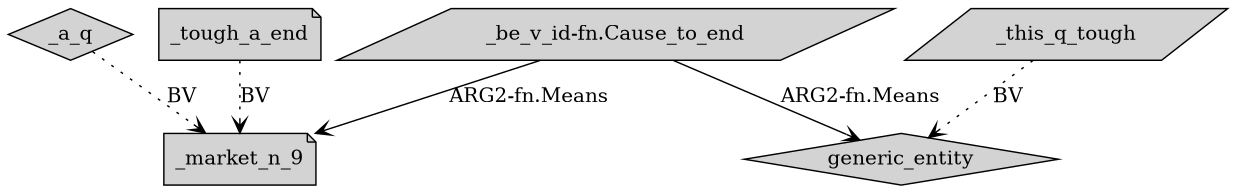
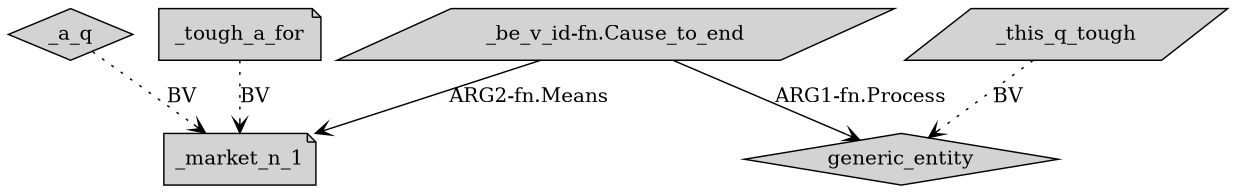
node "_tough_a_end": label "_tough_a_end" -> "_tough_a_for"
edge "_be_v_id-fn.Cause_to_end" -> "generic_entity": label "ARG2-fn.Means" -> "ARG1-fn.Process"
node "_market_n_9": label "_market_n_9" -> "_market_n_1"
